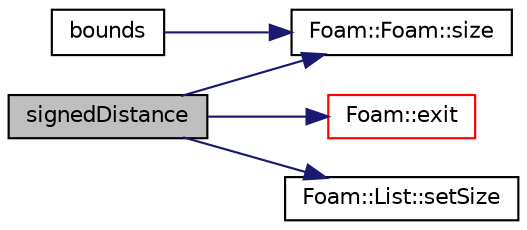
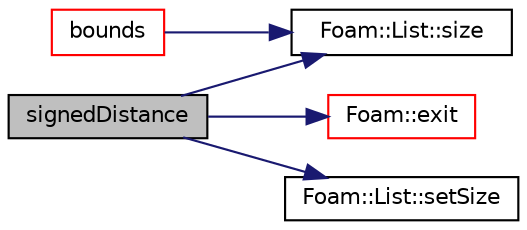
node "bounds": color black -> red
node "Foam::Foam::size": label "Foam::Foam::size" -> "Foam::List::size"
